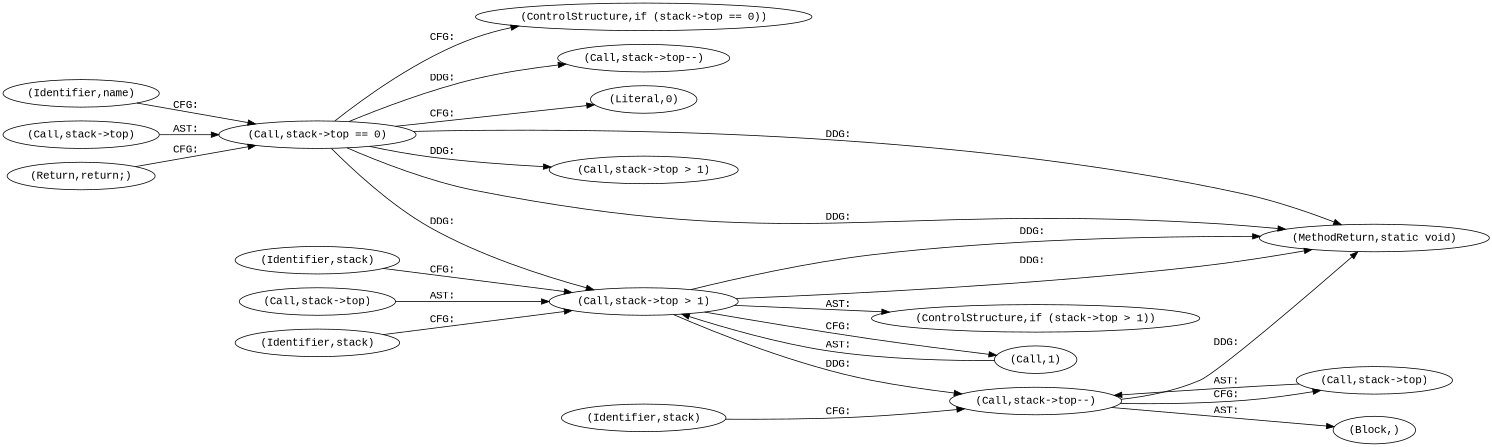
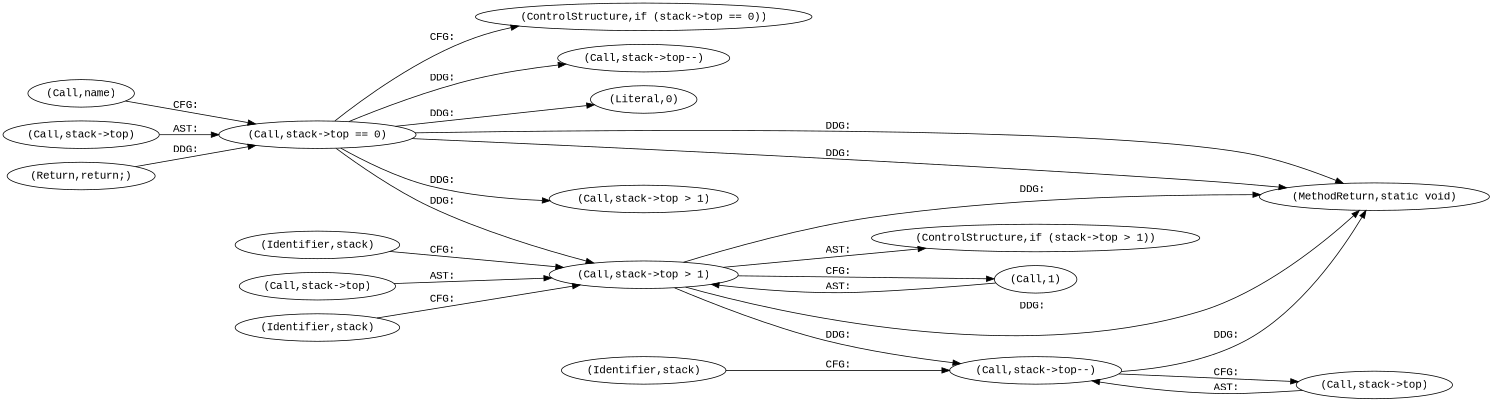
node "(Identifier,name)": label "(Identifier,name)" -> "(Call,name)"
edge "(Call,stack->top == 0)" -> "(Literal,0)": label "CFG: " -> "DDG: "
edge "(Return,return;)" -> "(Call,stack->top == 0)": label "CFG: " -> "DDG: "
node "(Block,)": removed
